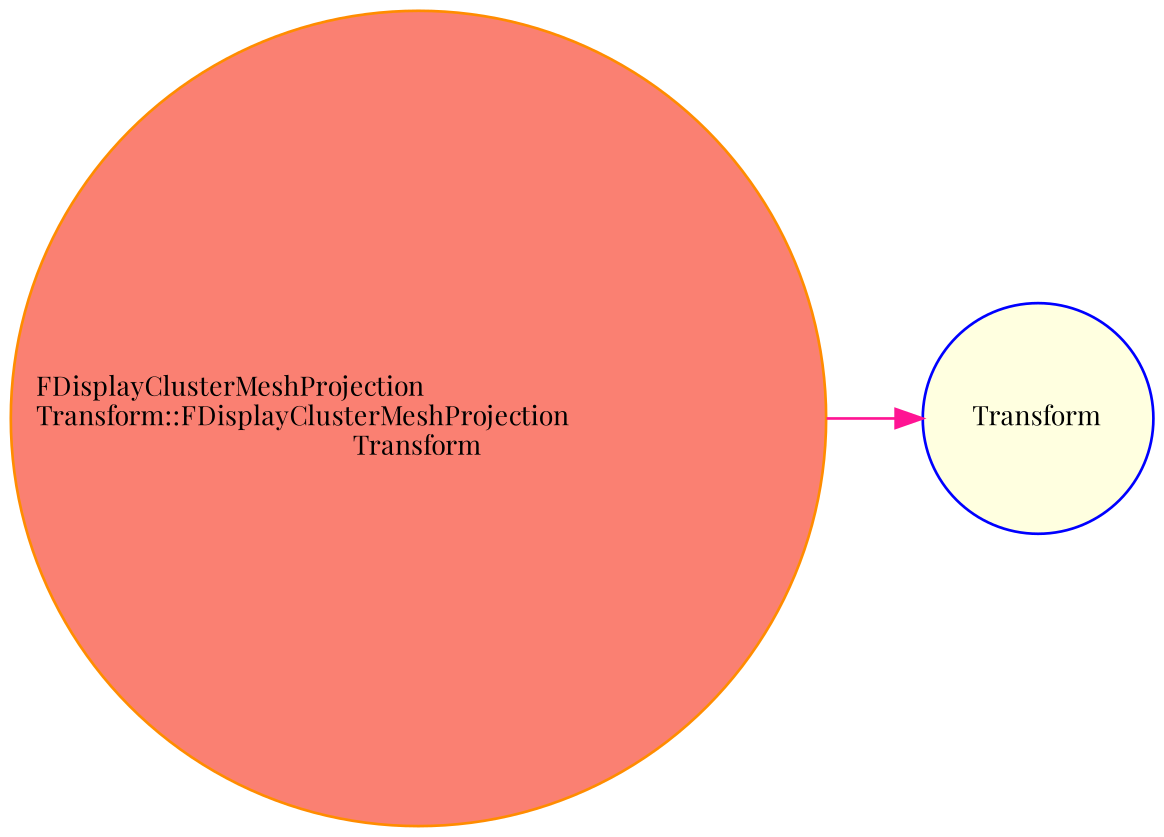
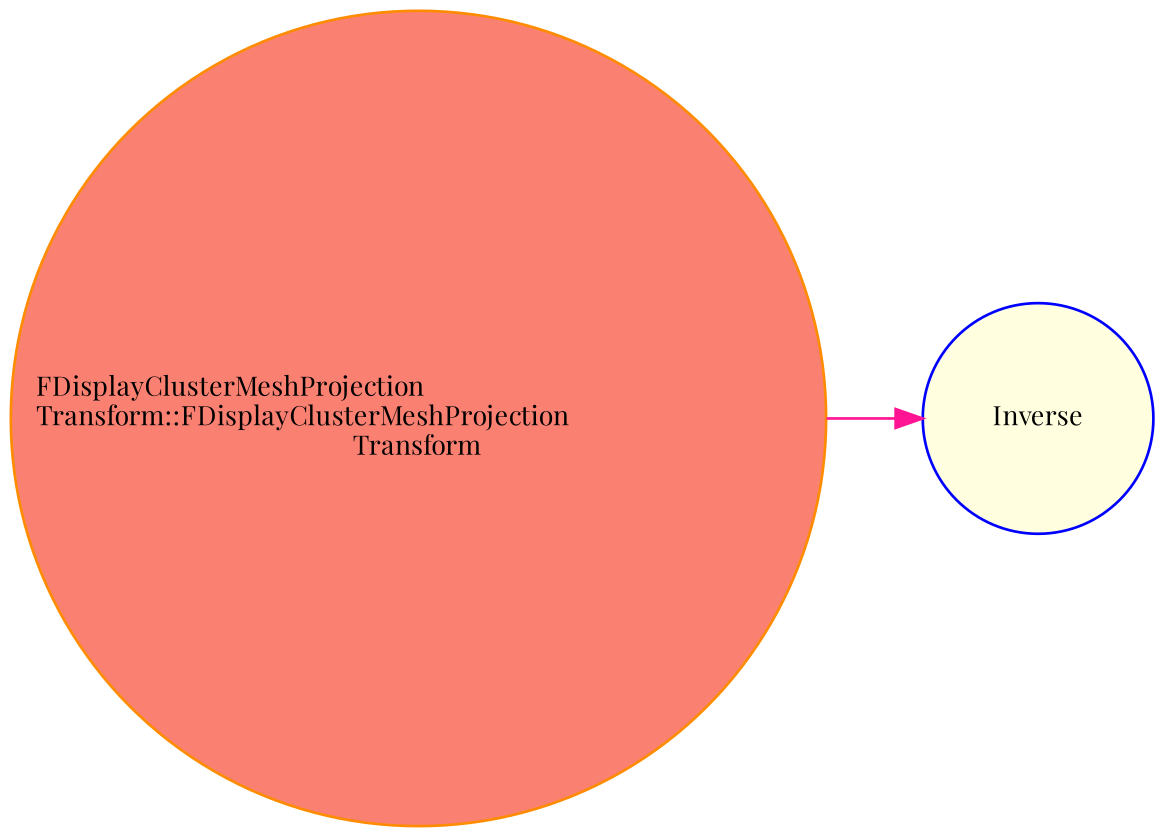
node "Transform": label "Transform" -> "Inverse"
